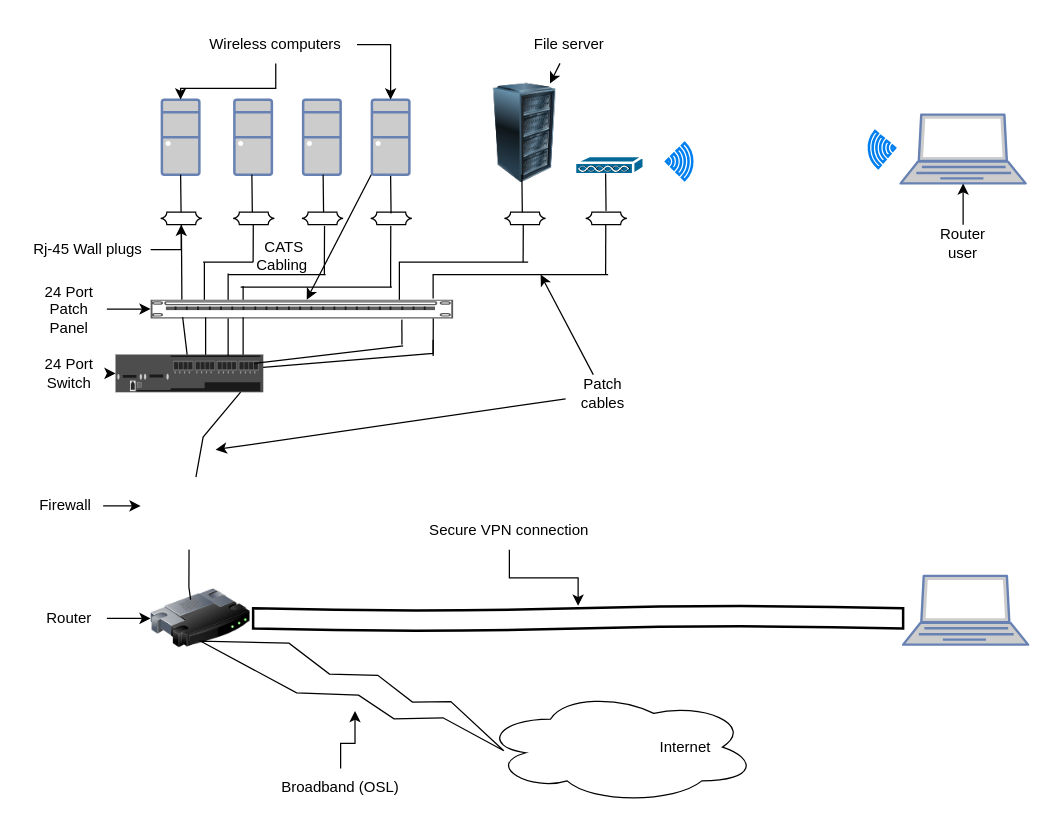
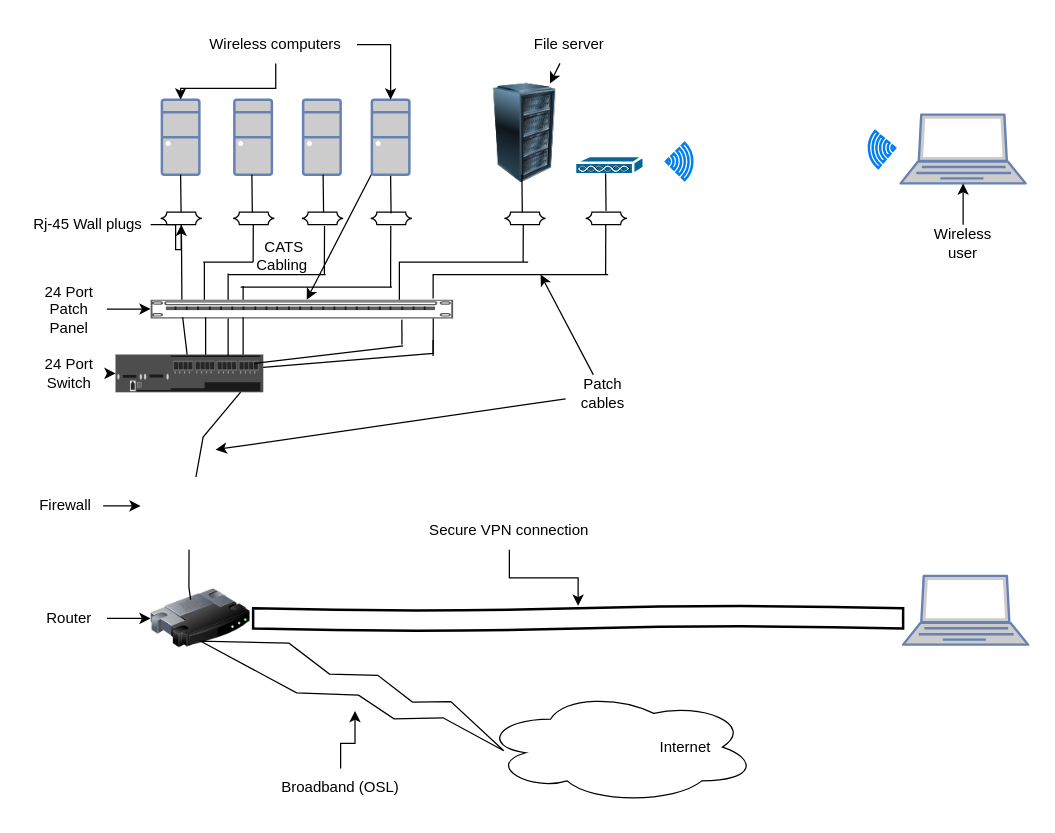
node "Router user": label "Router user" -> "Wireless user"
node "Rj-45 Wall plugs": moved (88, 249) -> (88, 224)
